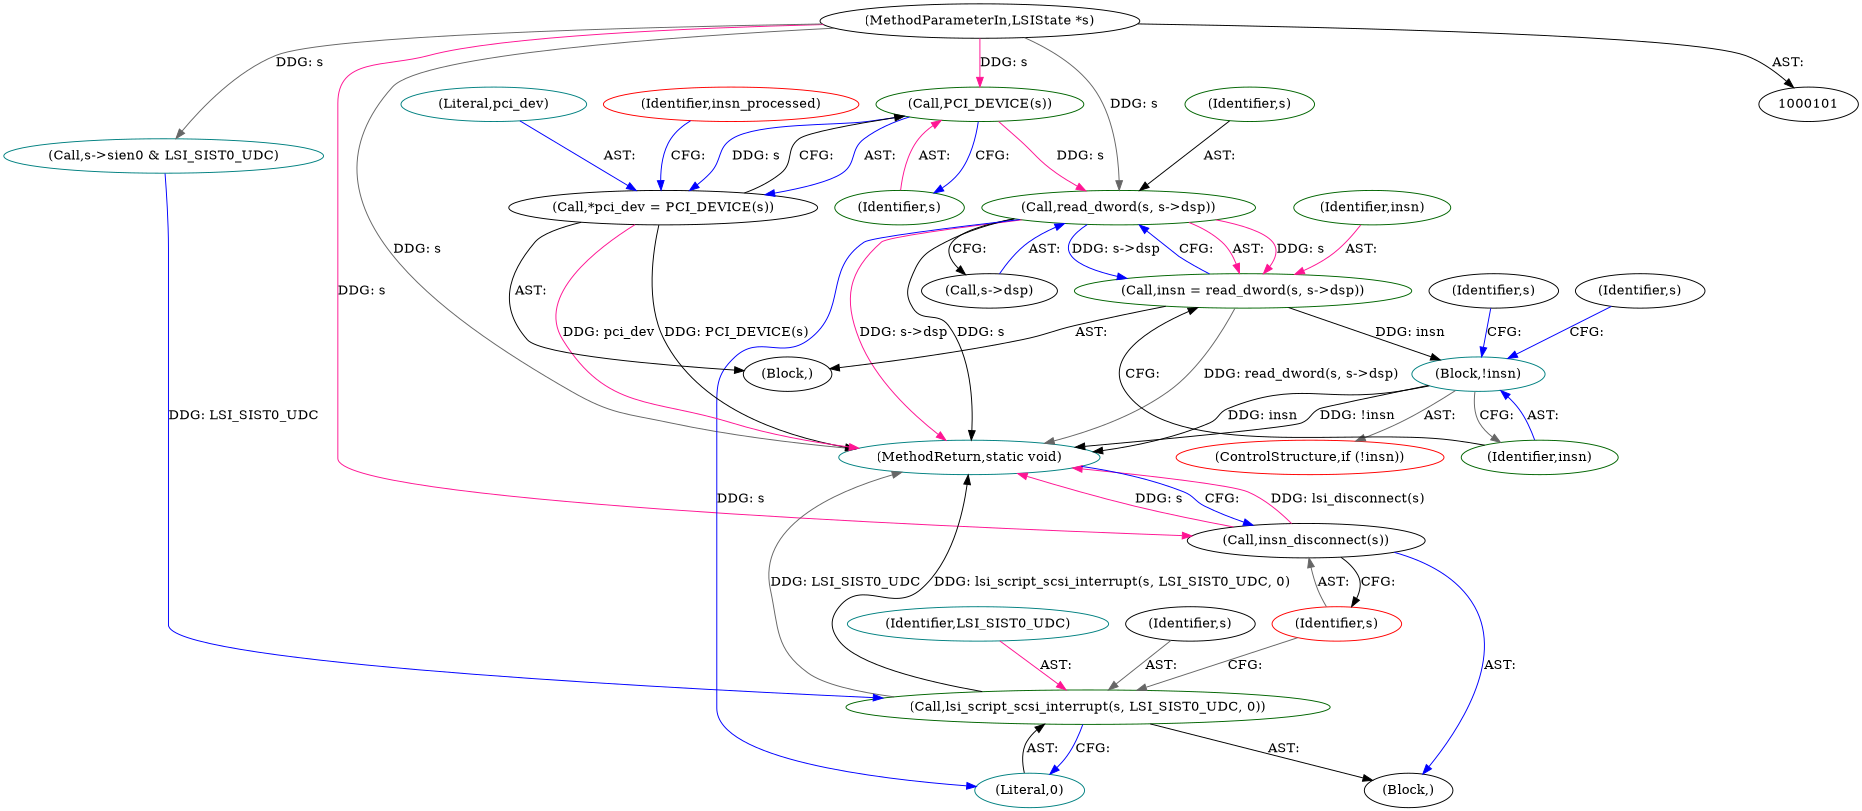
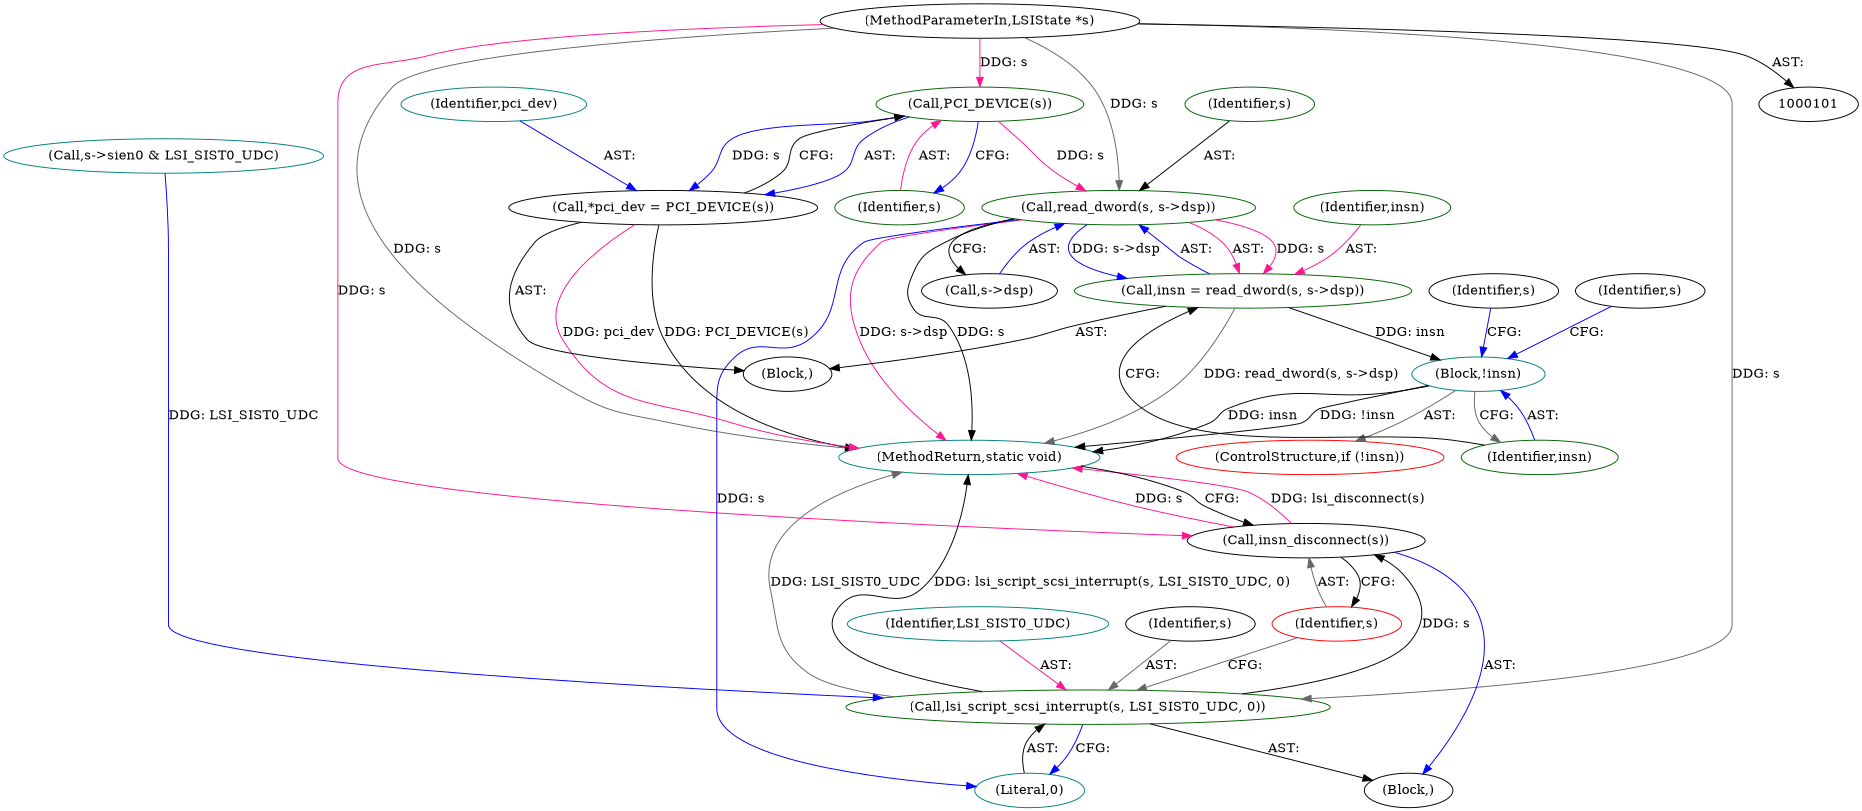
edge "(MethodParameterIn,LSIState *s)" -> "(Call,s->sien0 & LSI_SIST0_UDC)": now "(MethodParameterIn,LSIState *s)" -> "(Call,lsi_script_scsi_interrupt(s, LSI_SIST0_UDC, 0))"
node "(Literal,pci_dev)": label "(Literal,pci_dev)" -> "(Identifier,pci_dev)"
node "(Identifier,insn_processed)": removed
edge "(Call,insn = read_dword(s, s->dsp))" -> "(Call,read_dword(s, s->dsp))": label "CFG: " -> "AST: "
edge "(MethodReturn,static void)" -> "(Call,insn_disconnect(s))": color blue -> black
edge "(Call,lsi_script_scsi_interrupt(s, LSI_SIST0_UDC, 0))" -> "(Call,insn_disconnect(s))": added, label "DDG: s"
